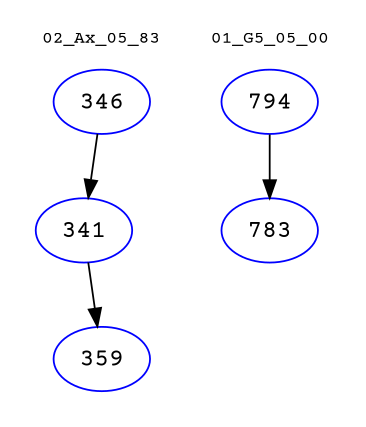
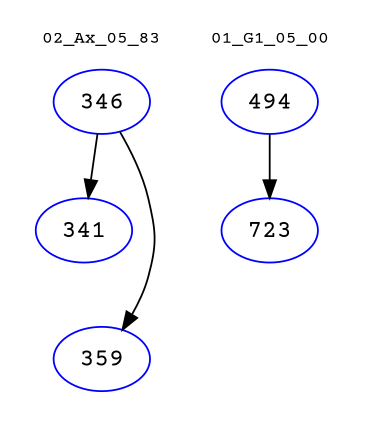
cluster "01_G5_05_00": label "01_G5_05_00" -> "01_G1_05_00"
node "794": label "794" -> "494"
node "783": label "783" -> "723"
edge "341" -> "359": now "346" -> "359"
